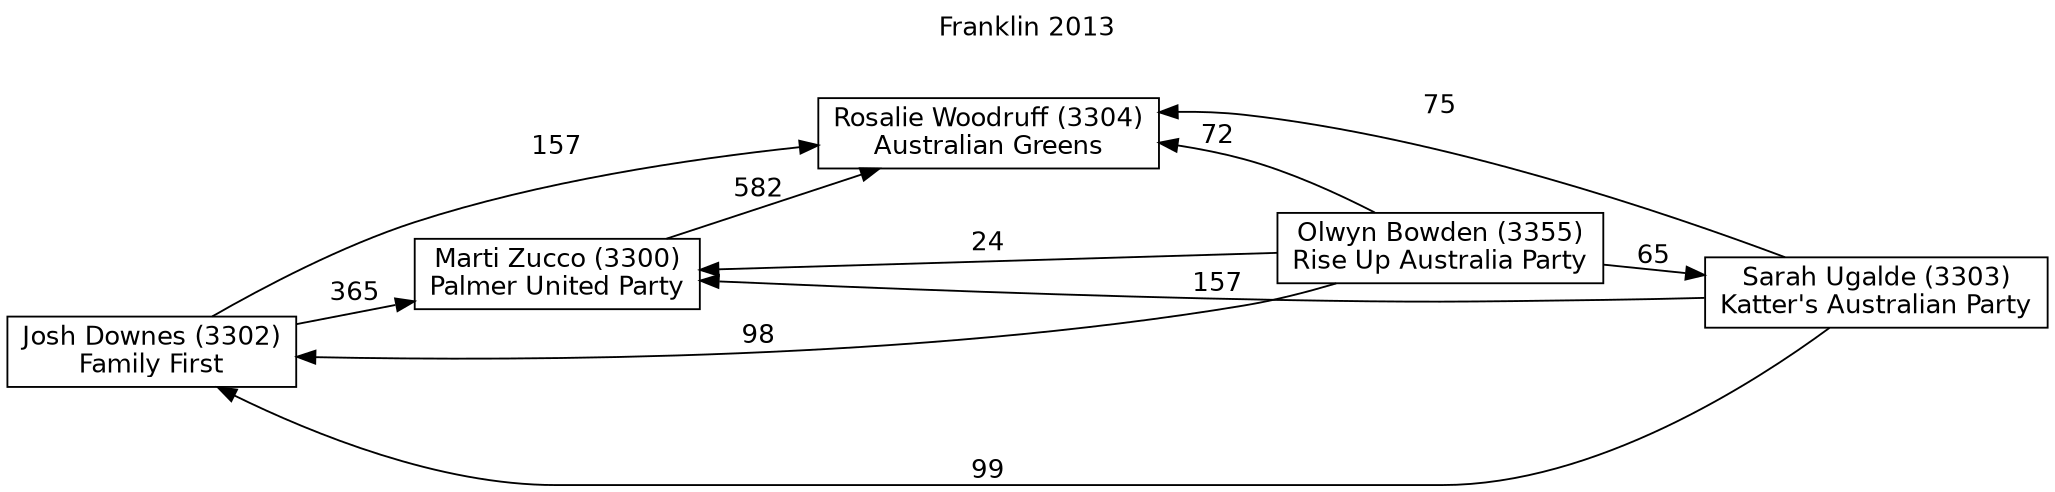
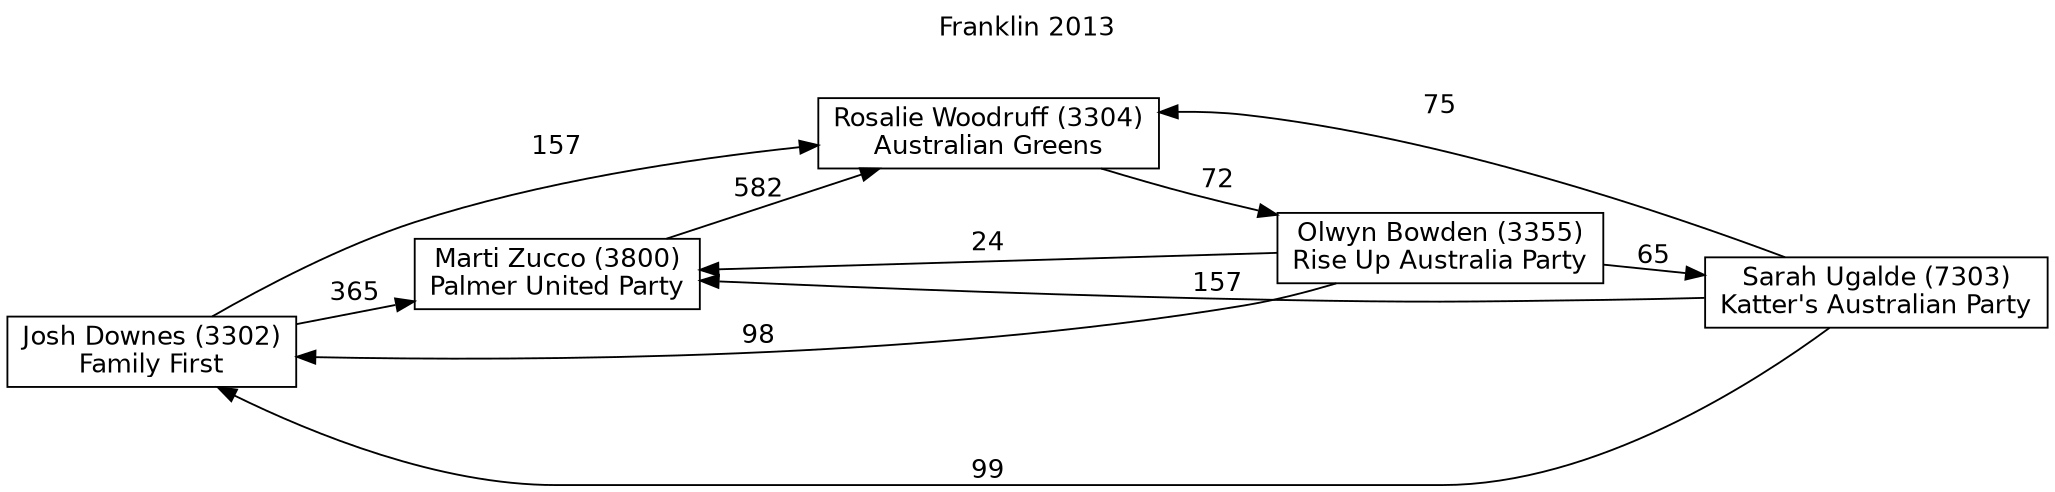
edge "Olwyn Bowden (3355) Rise Up Australia Party" -> "Rosalie Woodruff (3304) Australian Greens": reversed
node "Marti Zucco (3300) Palmer United Party": label "Marti Zucco (3300) Palmer United Party" -> "Marti Zucco (3800) Palmer United Party"
node "Sarah Ugalde (3303) Katter's Australian Party": label "Sarah Ugalde (3303) Katter's Australian Party" -> "Sarah Ugalde (7303) Katter's Australian Party"
